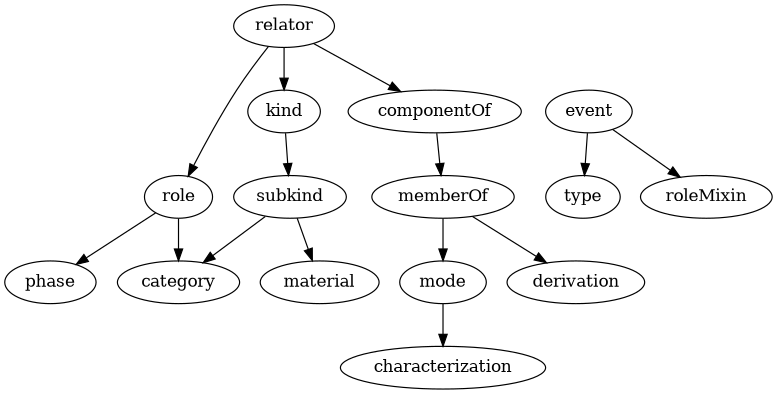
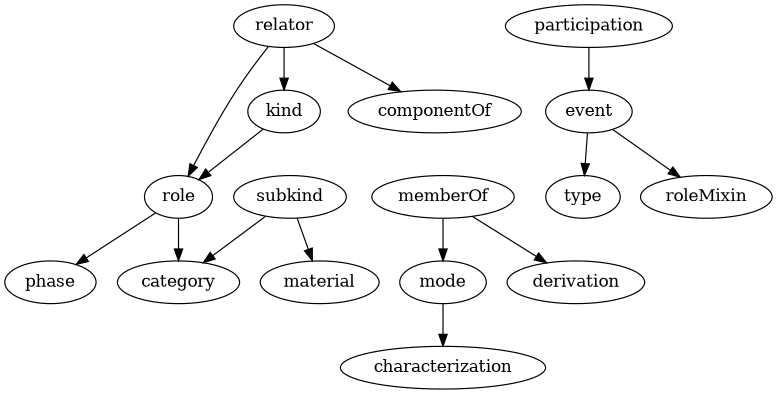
node "participation": added
edge "kind" -> "subkind": now "kind" -> "role"
edge "componentOf" -> "memberOf": removed
